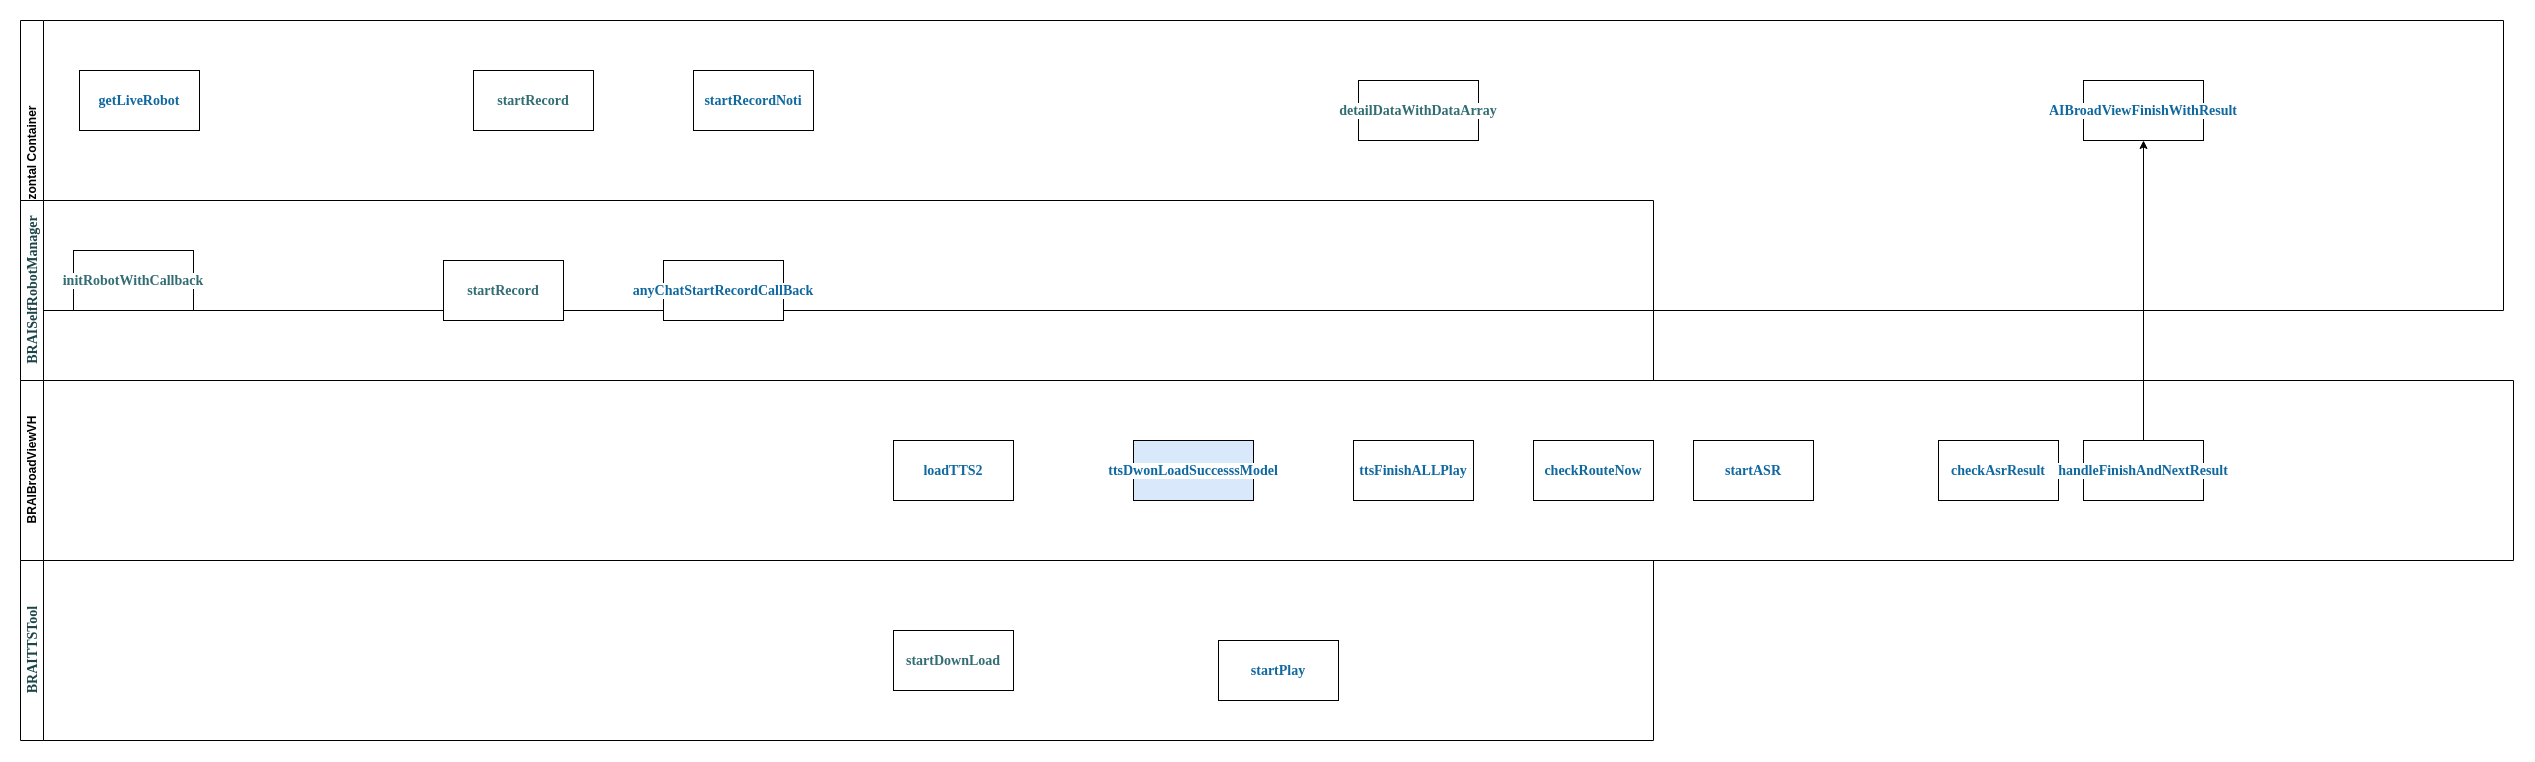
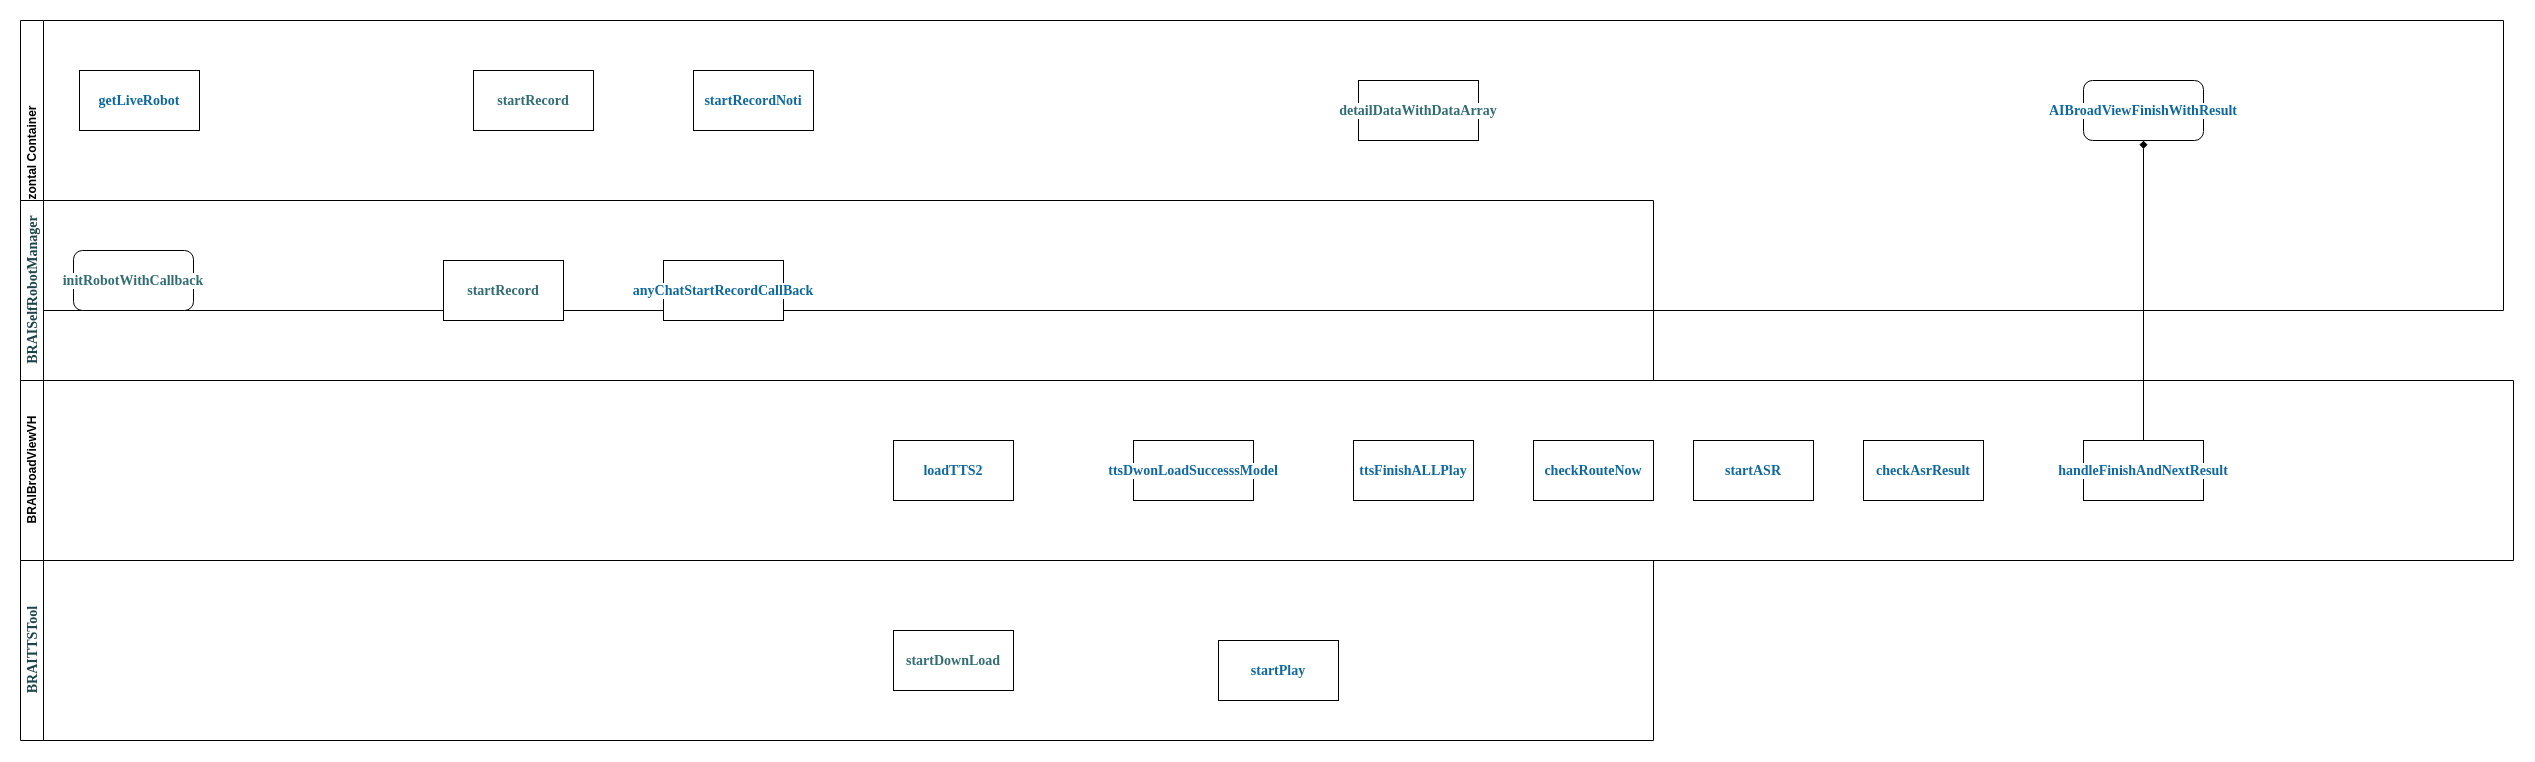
node "AIBroadViewFinishWithResult": shape rectangle -> rounded rectangle
edge "handleFinishAndNextResult" -> "AIBroadViewFinishWithResult": arrowhead classic -> diamond
node "initRobotWithCallback": shape rectangle -> rounded rectangle
node "ttsDwonLoadSuccesssModel": fillcolor #dae8fc -> #ffffff
node "checkAsrResult": moved (1999, 471) -> (1924, 471)
